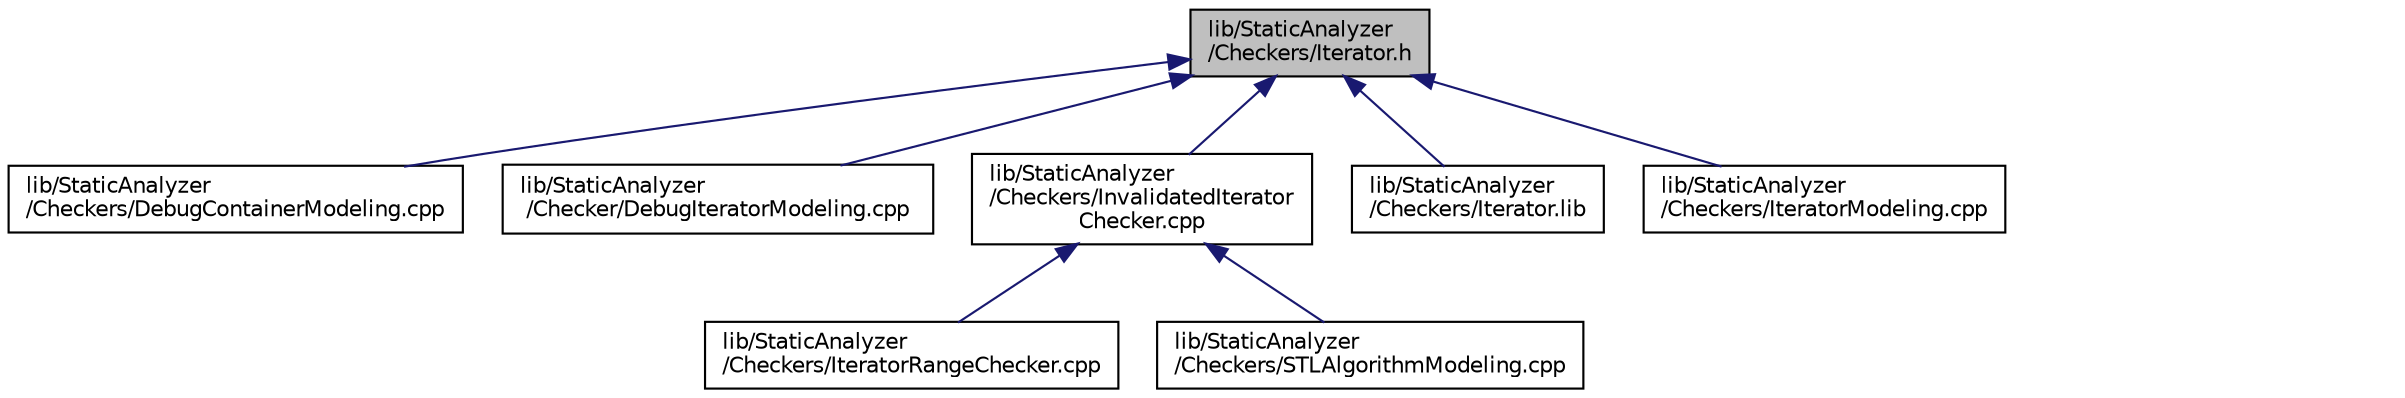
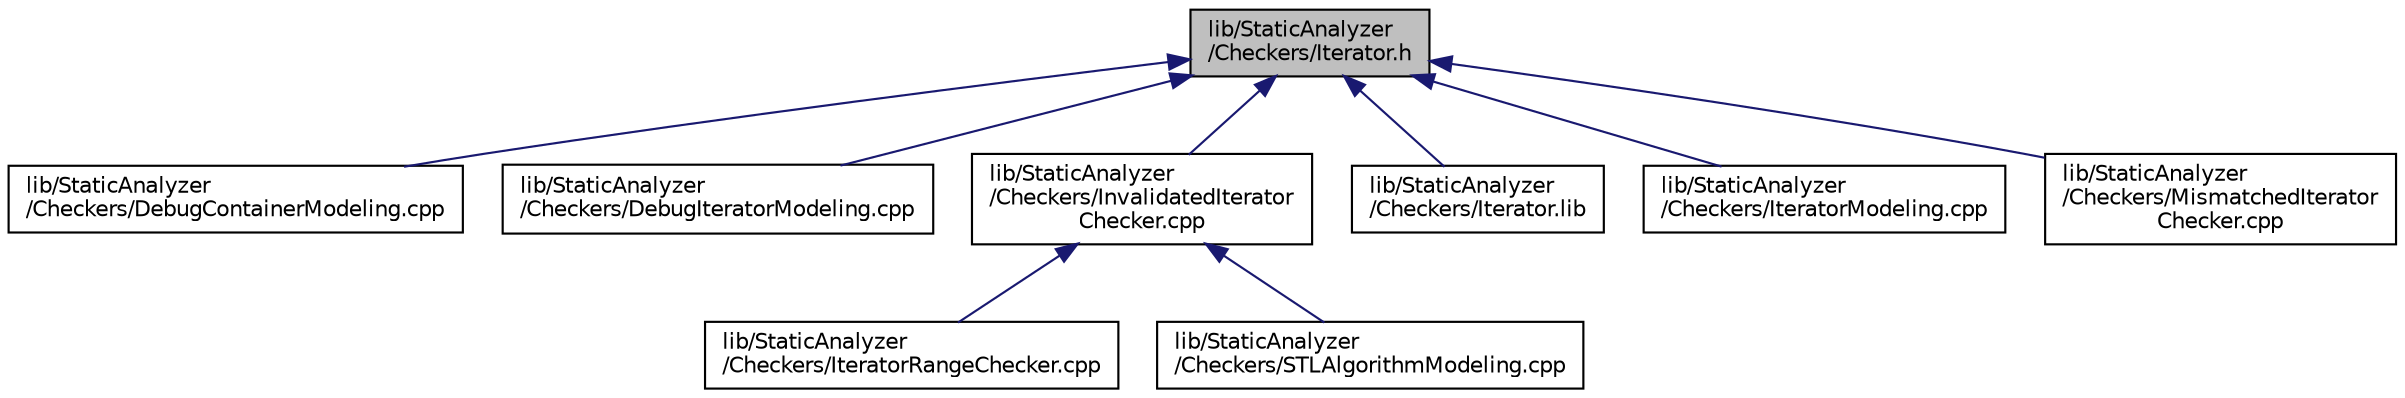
node "lib/StaticAnalyzer /Checker/DebugIteratorModeling.cpp": label "lib/StaticAnalyzer /Checker/DebugIteratorModeling.cpp" -> "lib/StaticAnalyzer /Checkers/DebugIteratorModeling.cpp"
node "lib/StaticAnalyzer /Checkers/MismatchedIterator Checker.cpp": added
